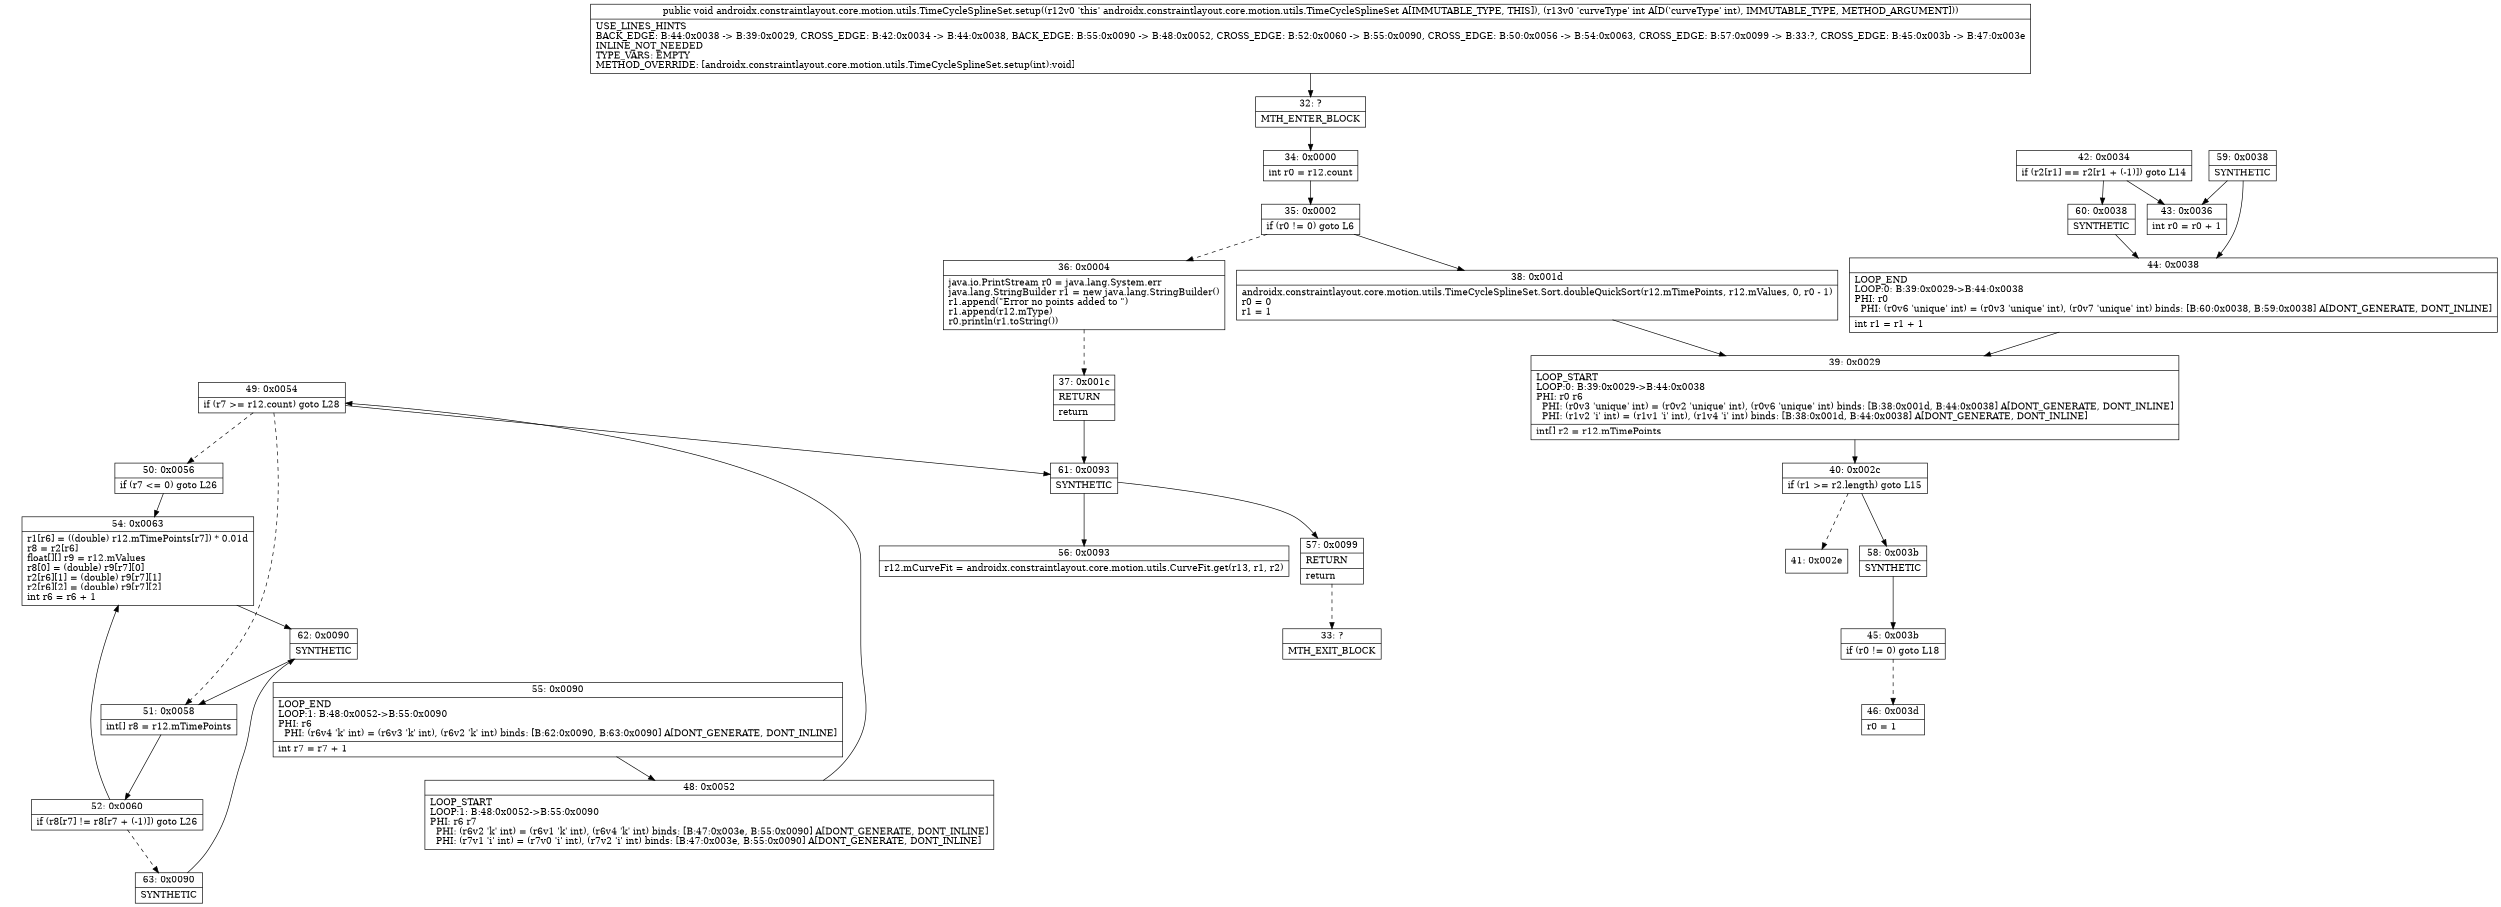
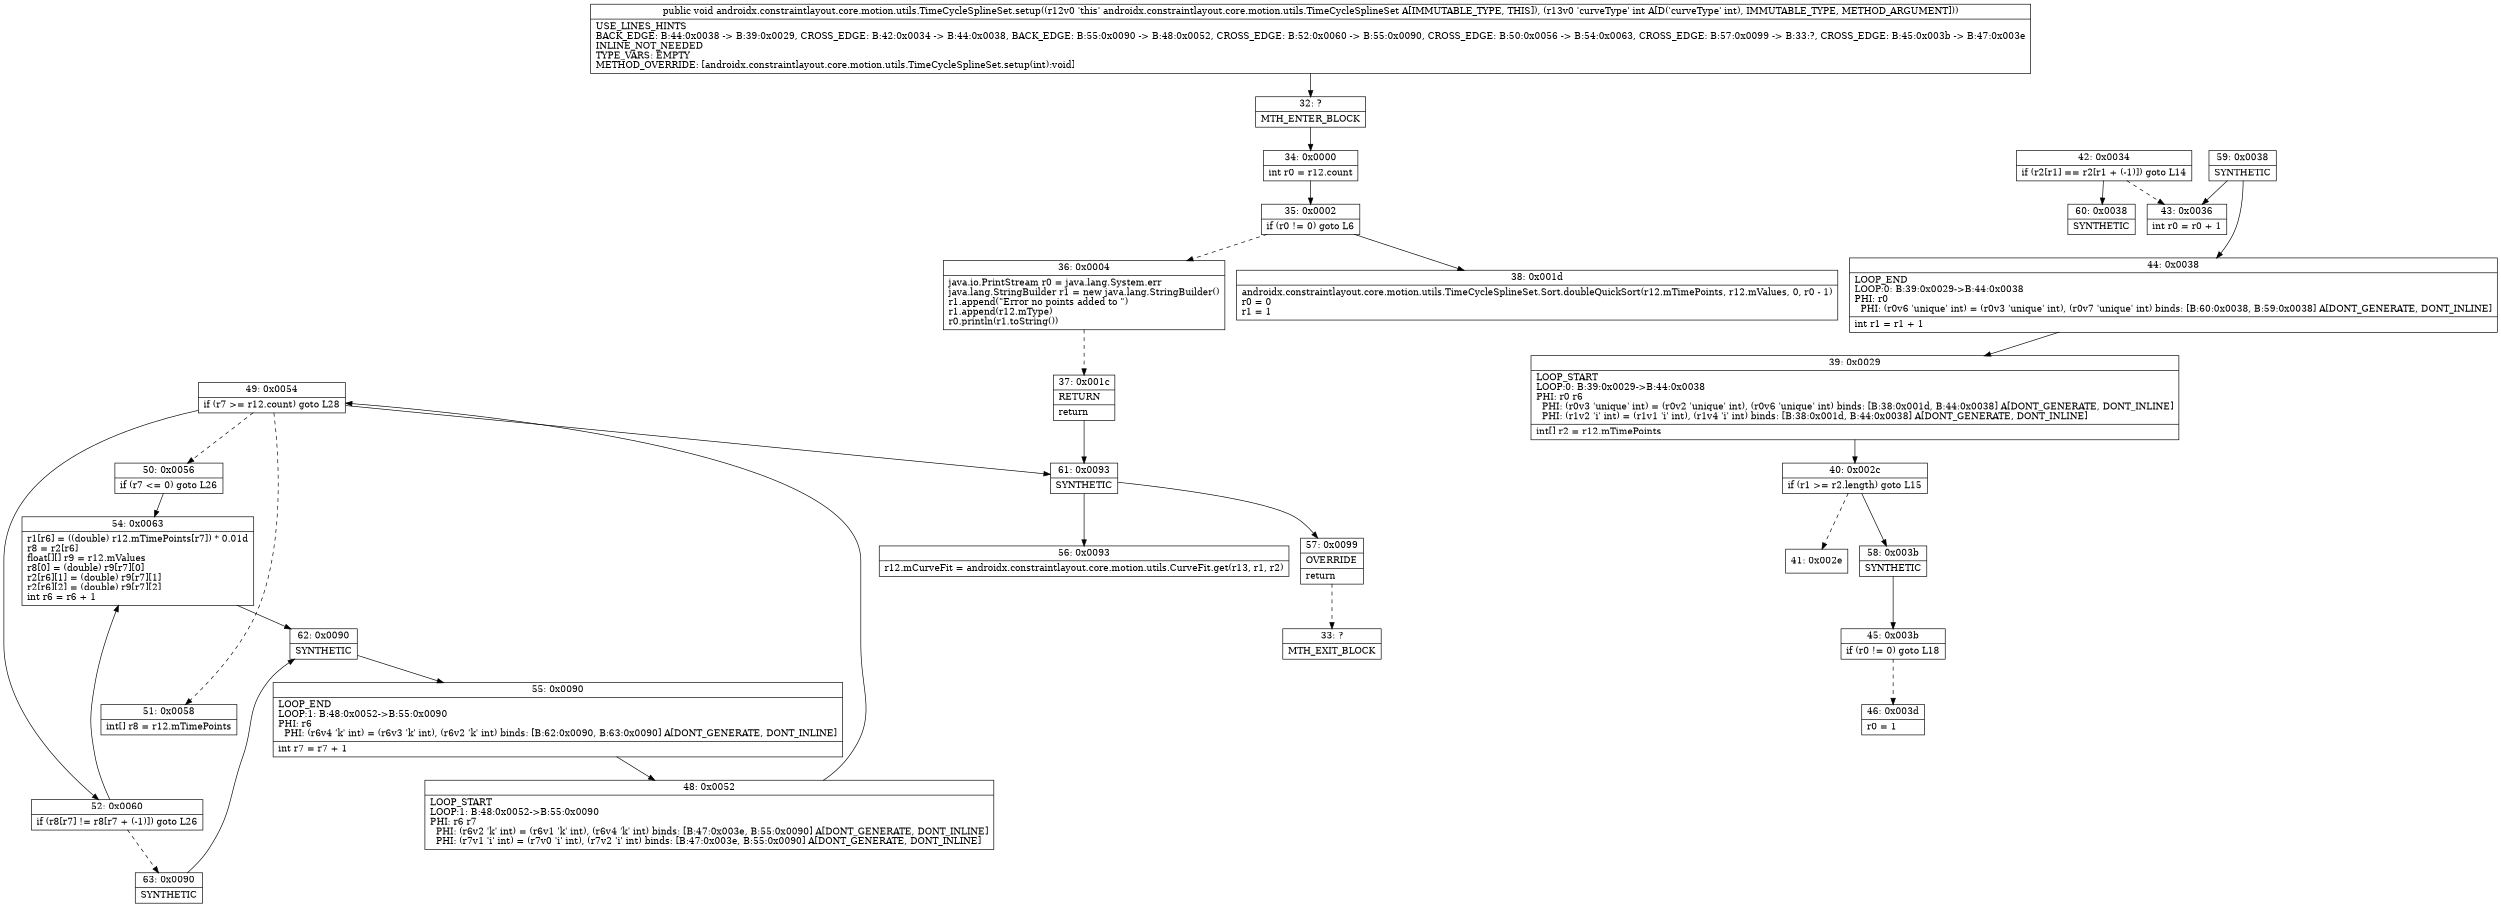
edge "42: 0x0034" -> "43: 0x0036": style solid -> dashed
edge "60: 0x0038" -> "44: 0x0038": removed
edge "38: 0x001d" -> "39: 0x0029": removed
node "57: 0x0099": text "RETURN" -> "OVERRIDE"
edge "62: 0x0090" -> "51: 0x0058": now "62: 0x0090" -> "55: 0x0090"
edge "51: 0x0058" -> "52: 0x0060": now "49: 0x0054" -> "52: 0x0060"
